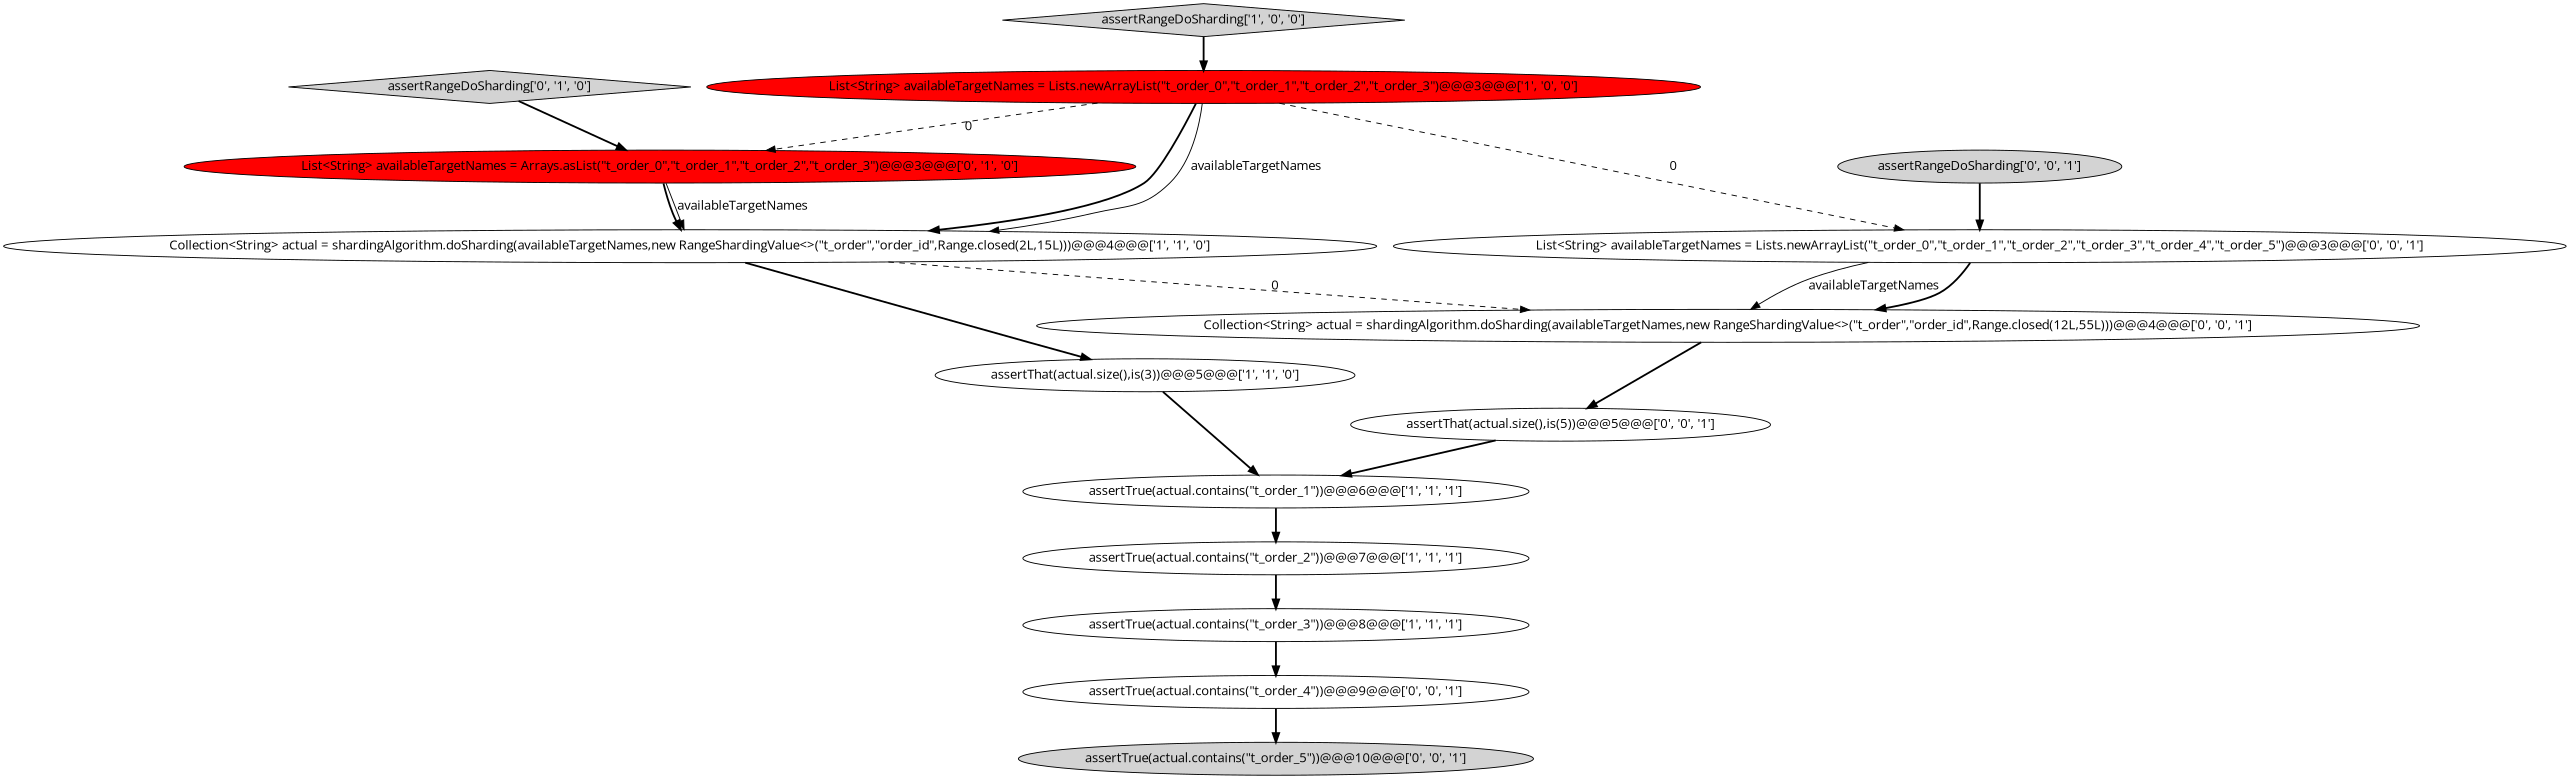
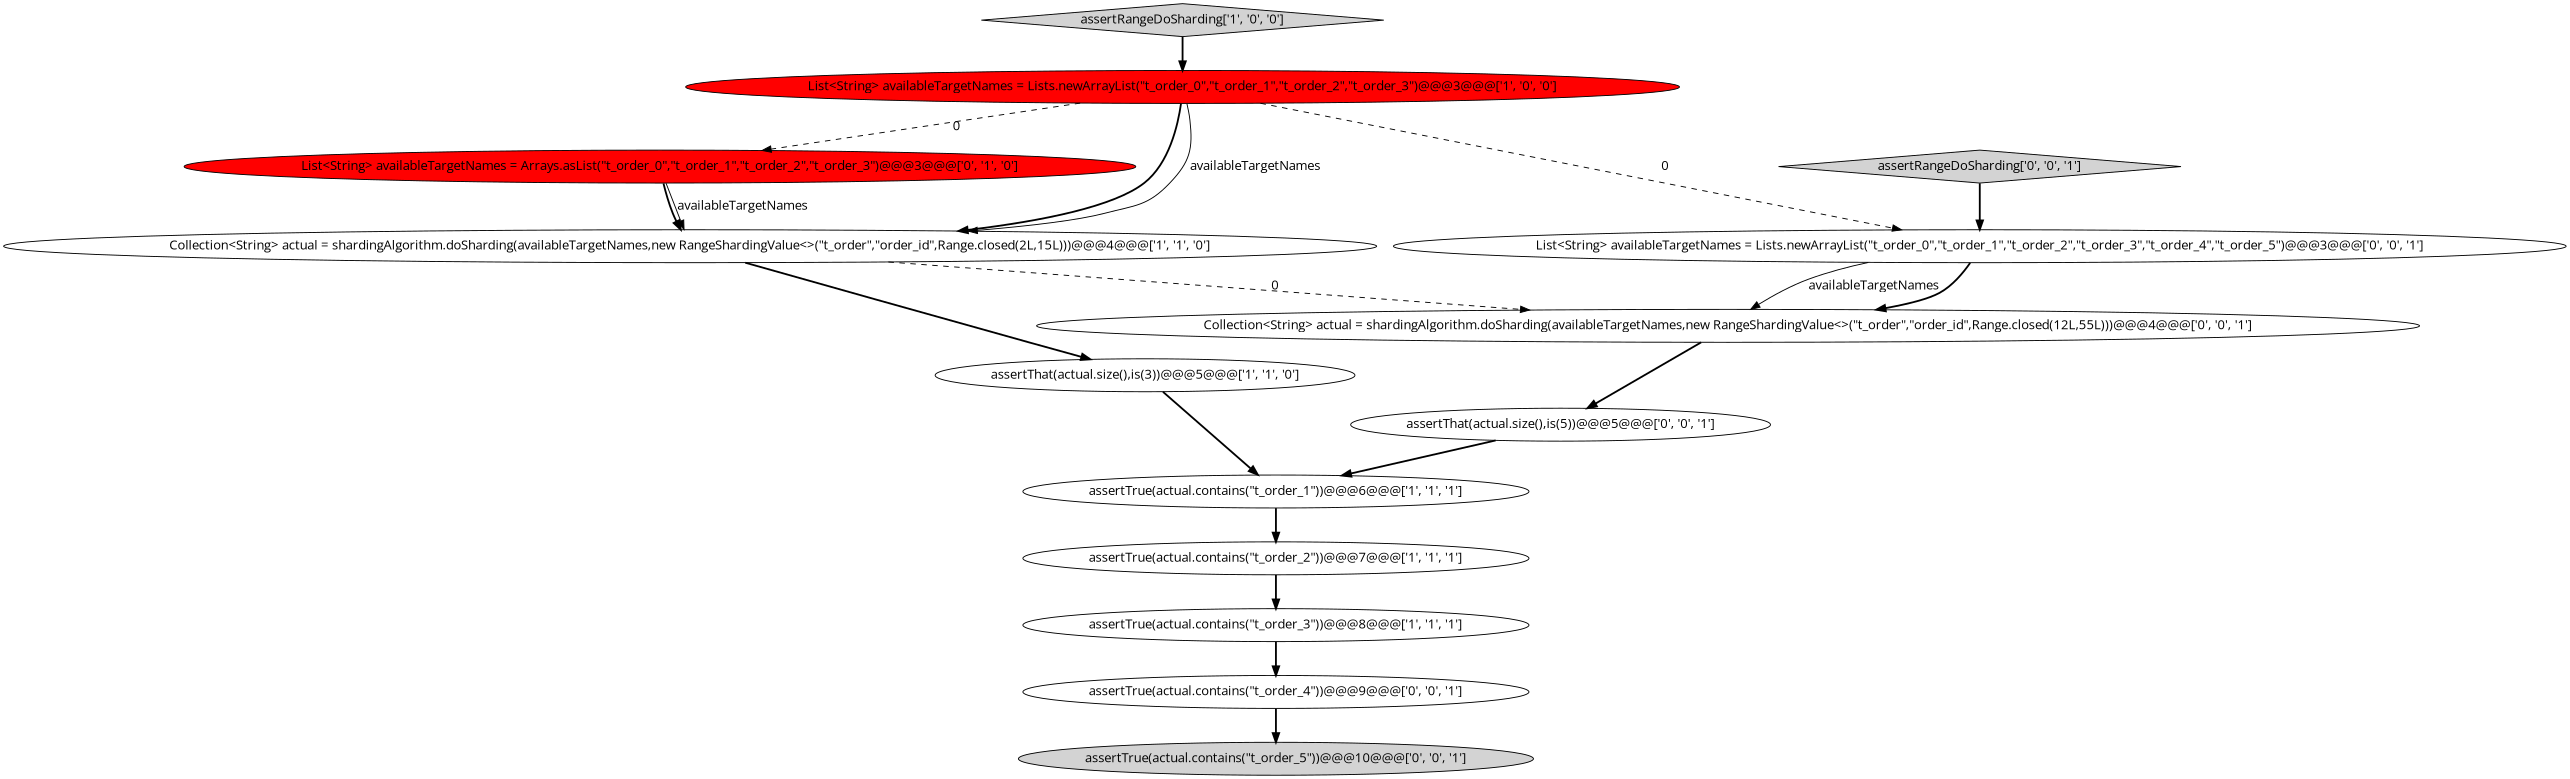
node "assertRangeDoSharding['0', '1', '0']": removed
node "assertRangeDoSharding['0', '0', '1']": shape ellipse -> diamond
